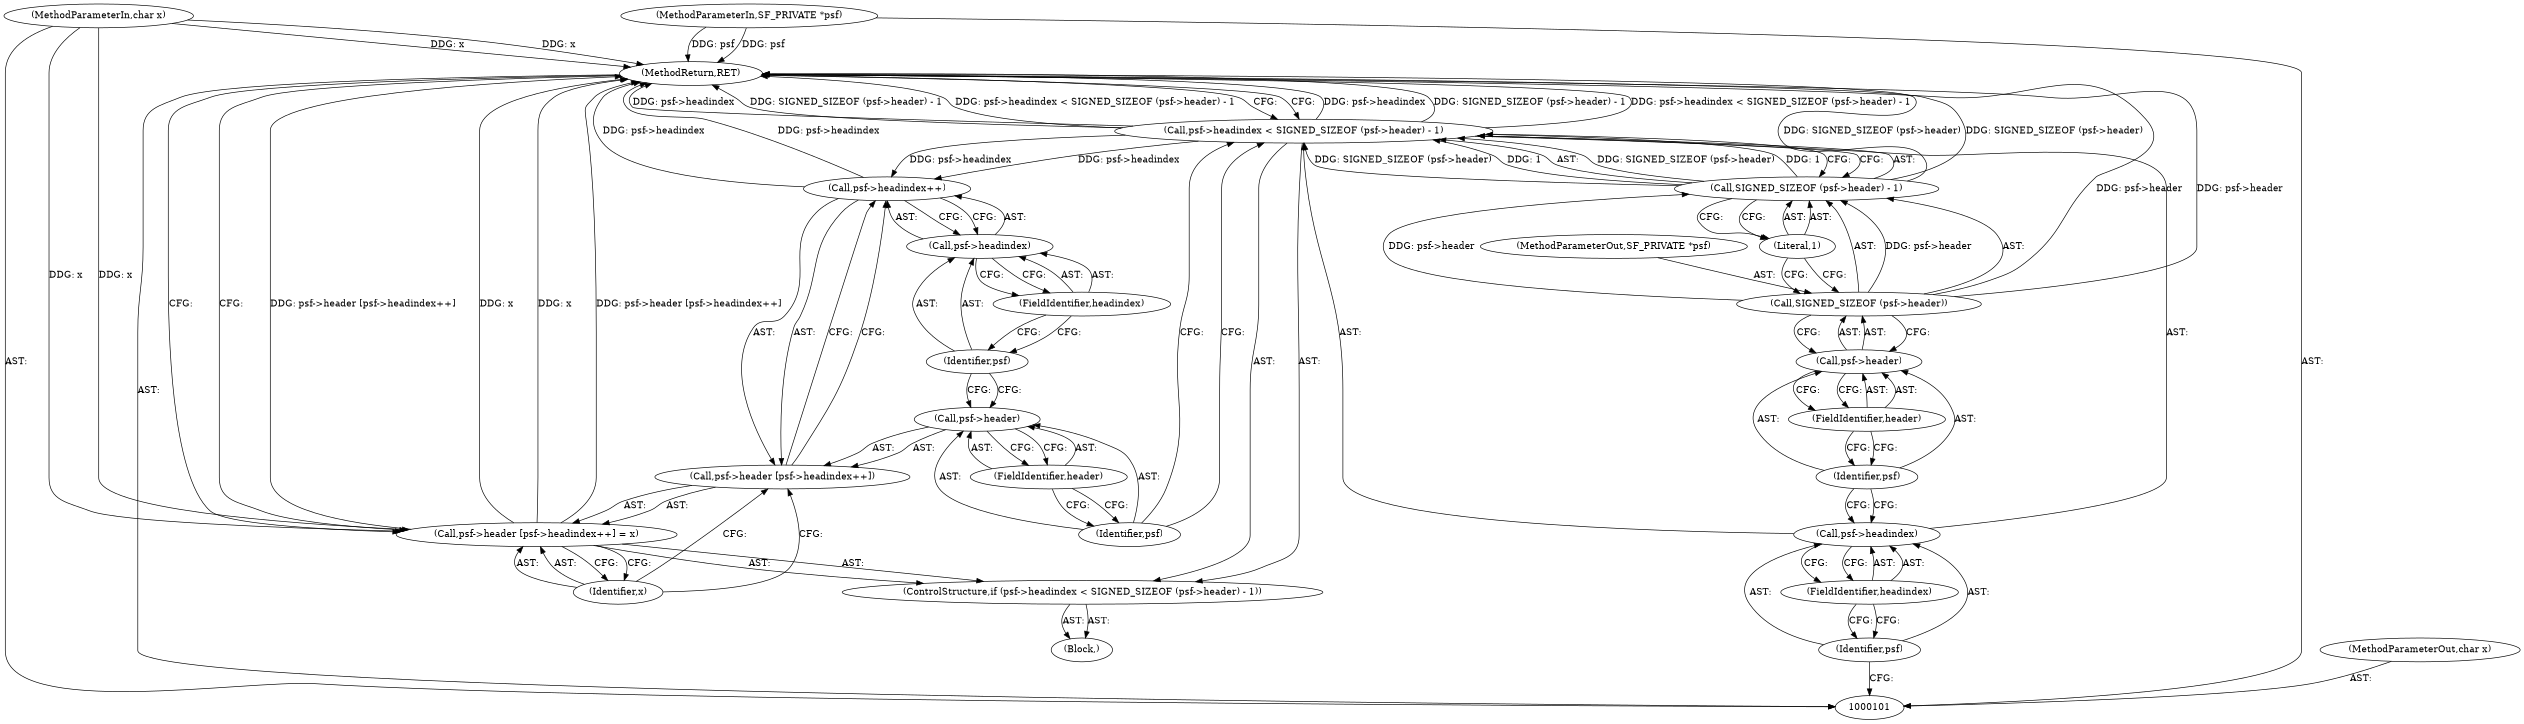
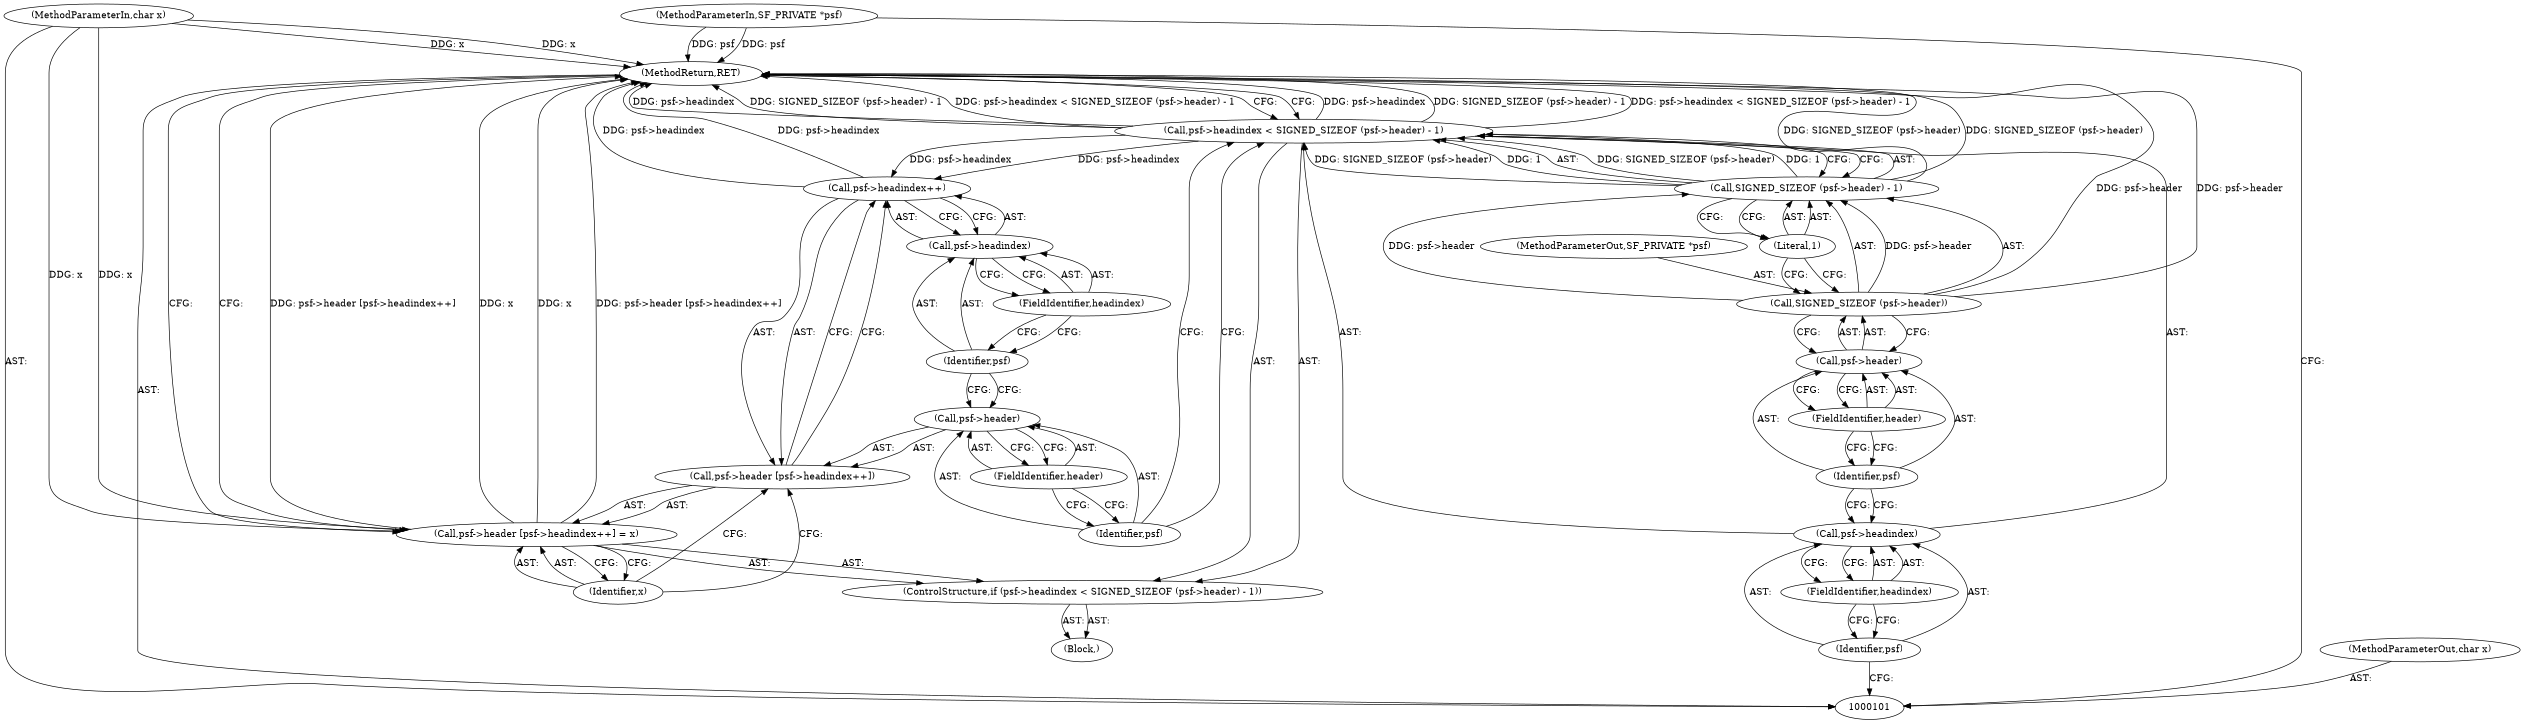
edge "(MethodParameterIn,SF_PRIVATE *psf)" -> "1000101": label "AST: " -> "CFG: "
